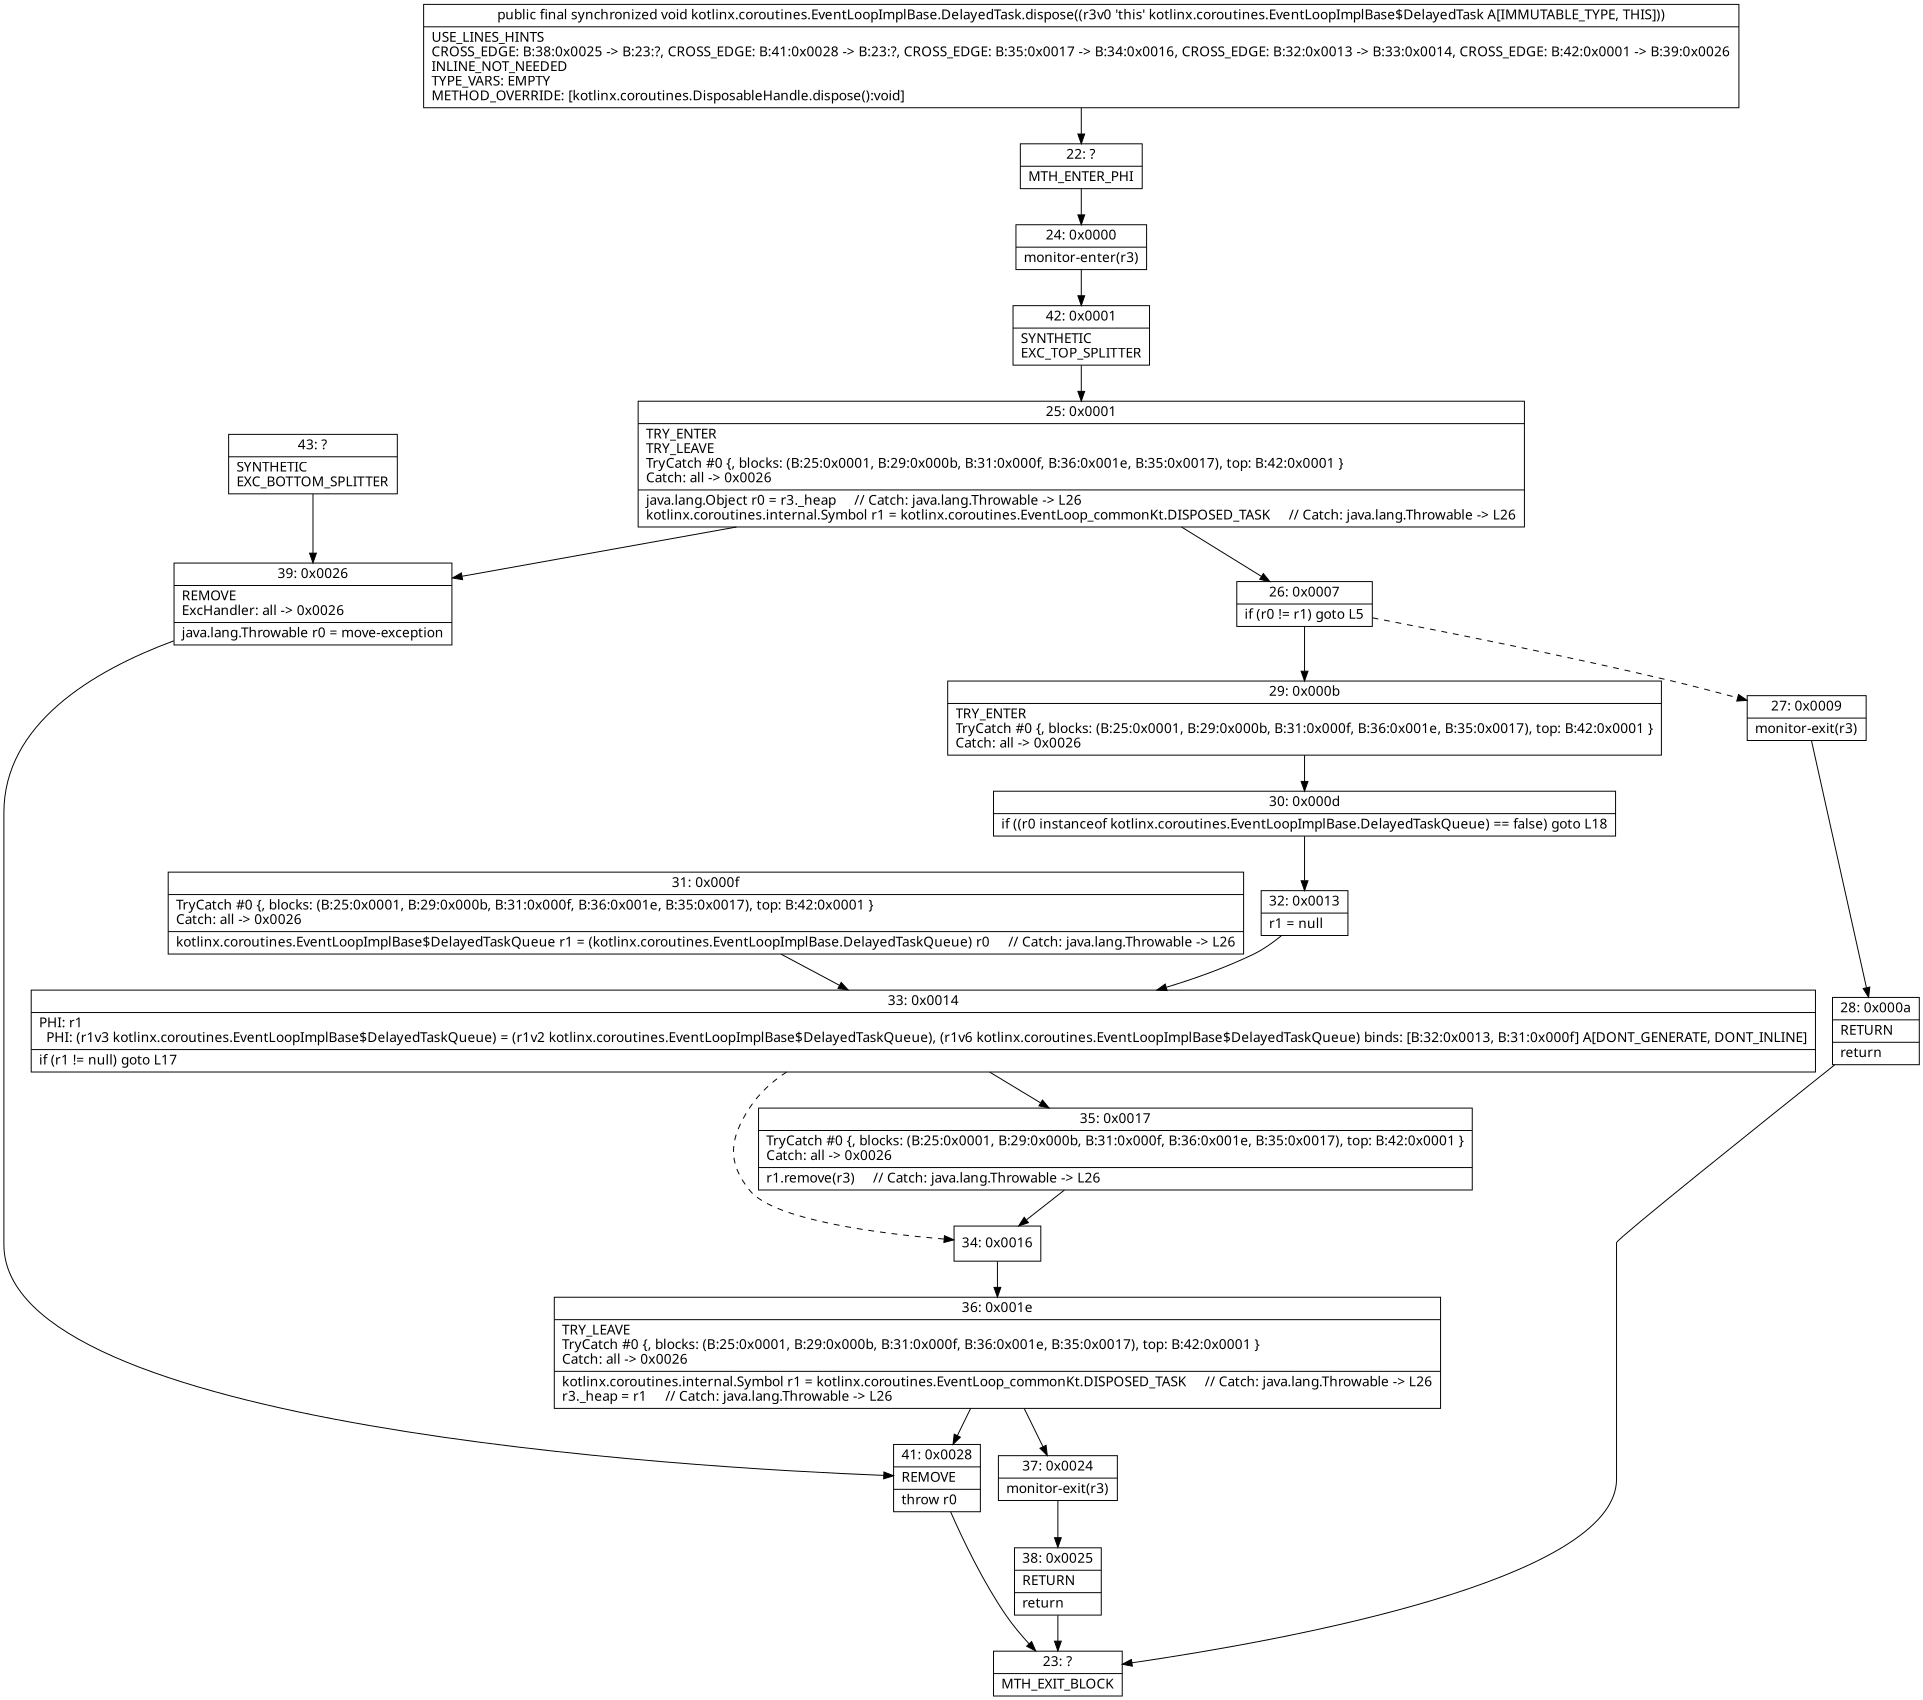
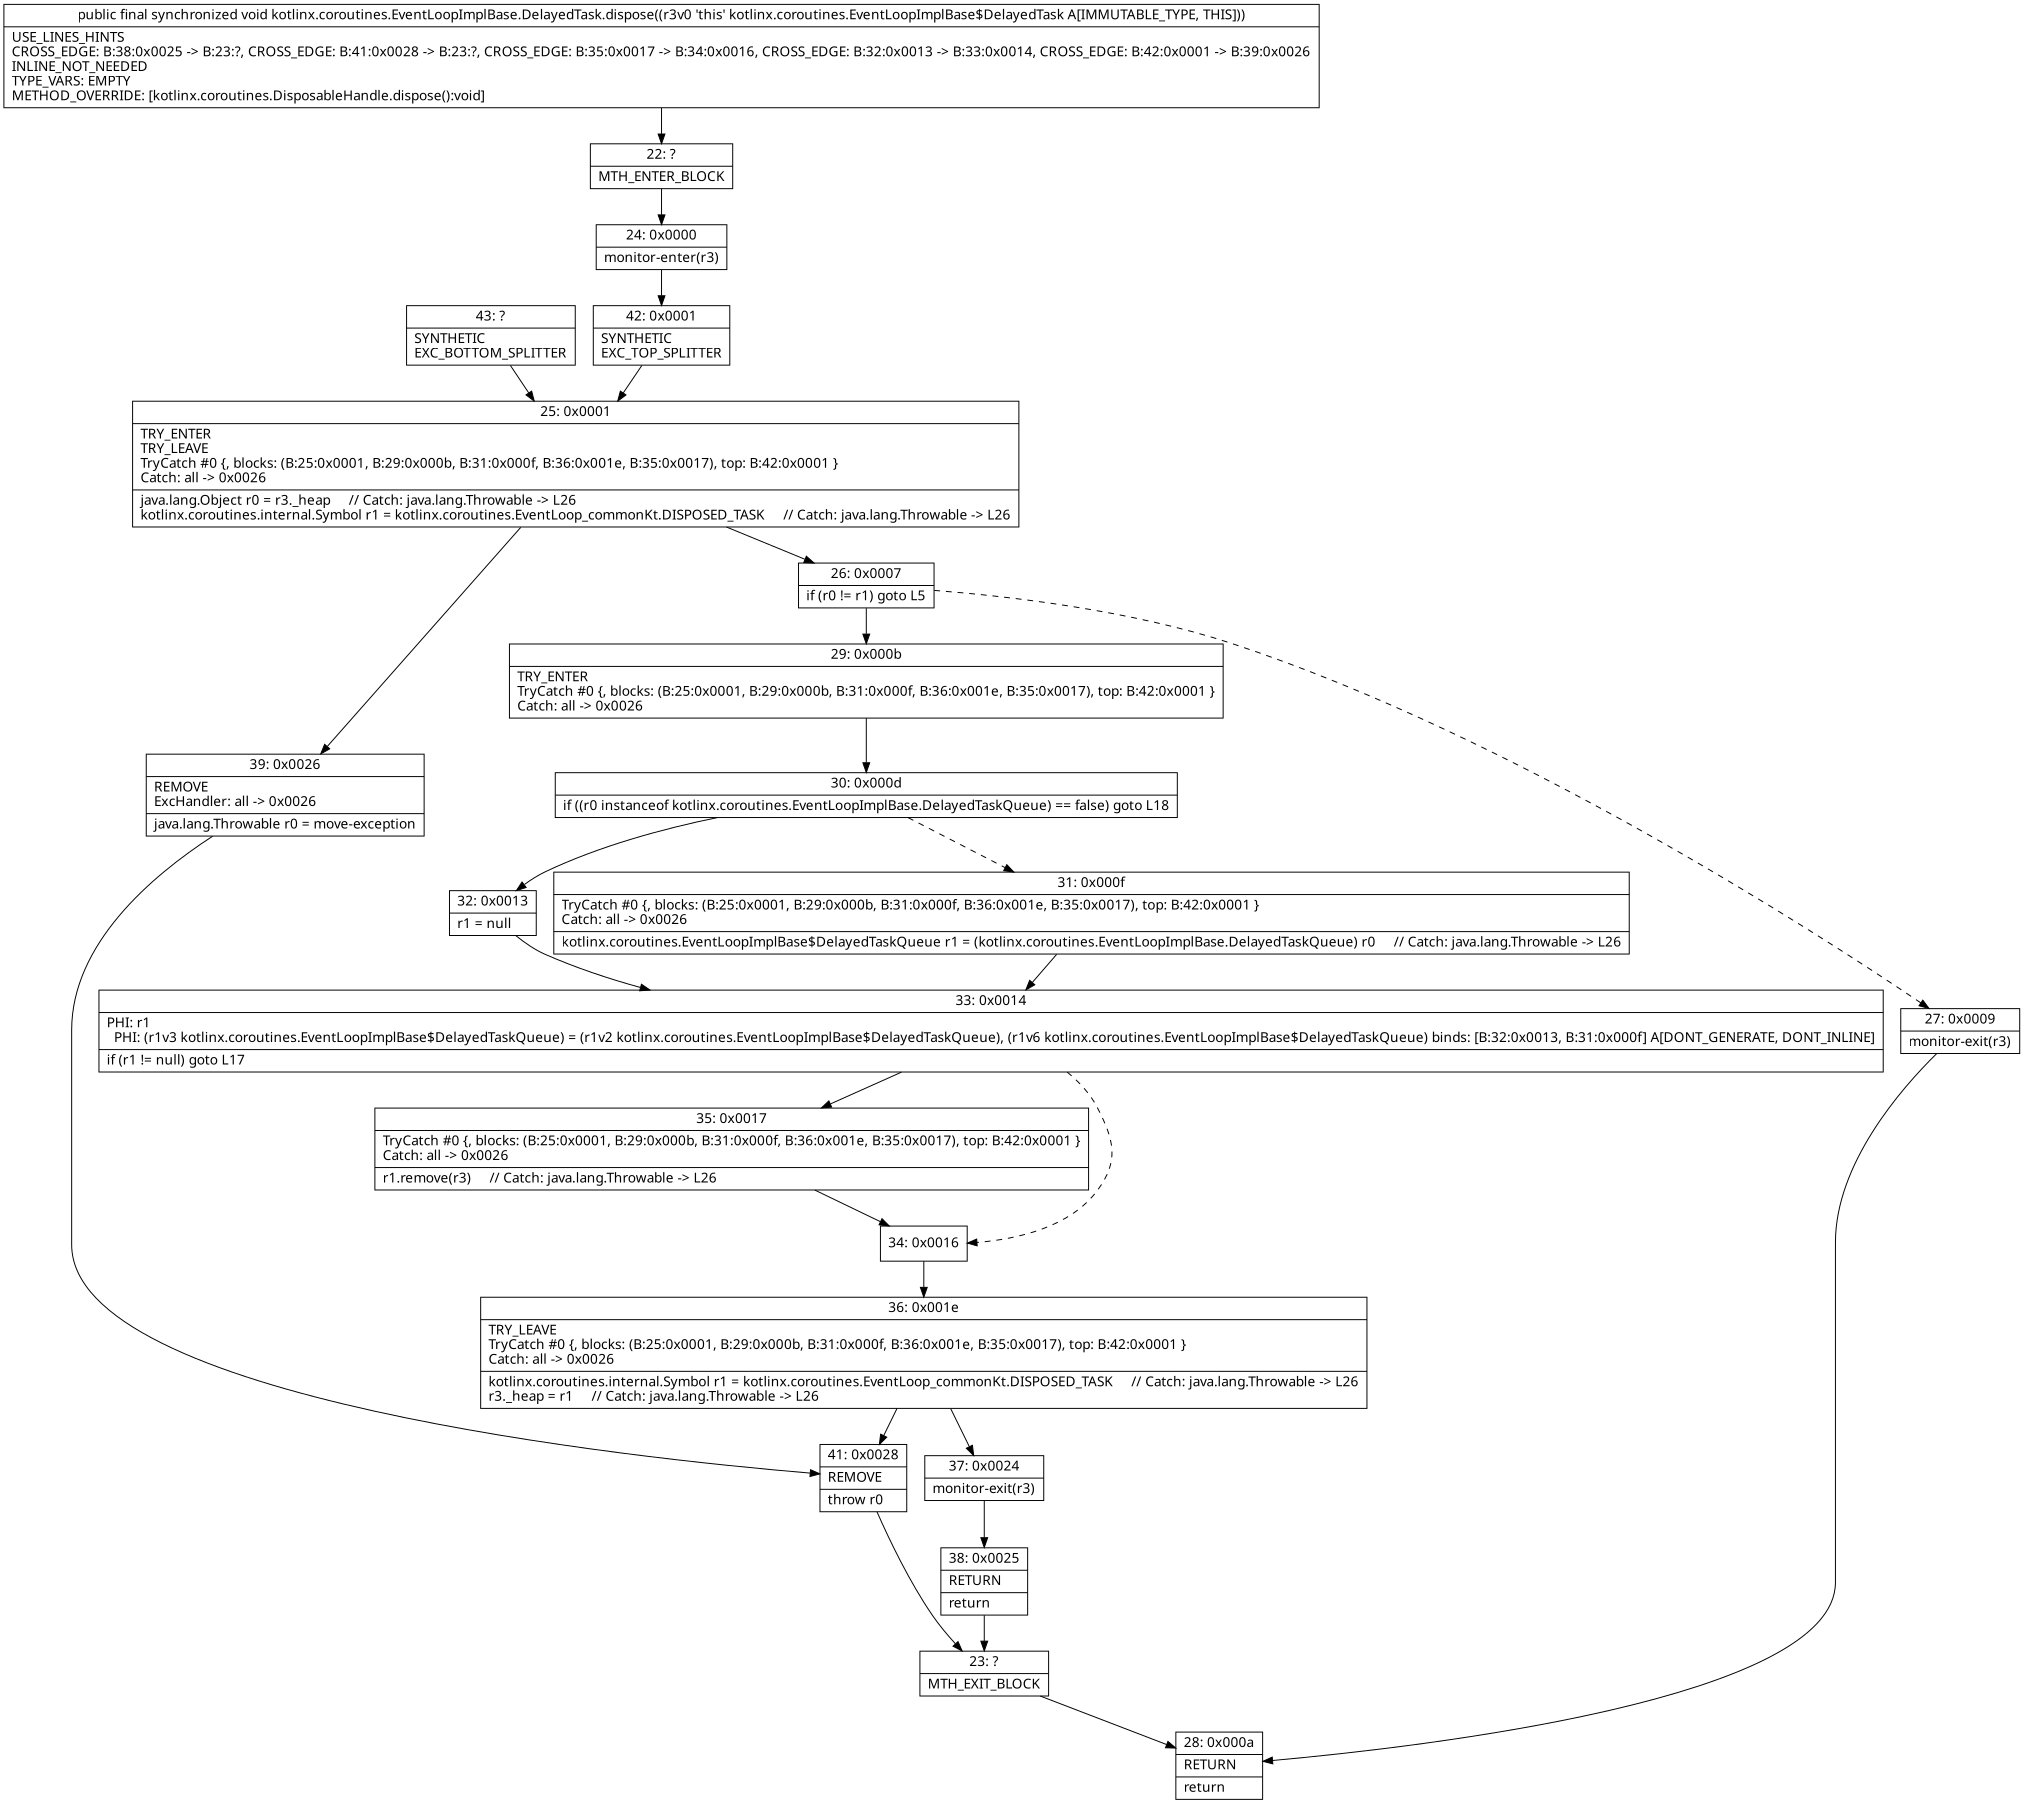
node "22: ?": text "MTH_ENTER_PHI" -> "MTH_ENTER_BLOCK"
edge "43: ?" -> "39: 0x0026": now "43: ?" -> "25: 0x0001"
edge "30: 0x000d" -> "31: 0x000f": added
edge "28: 0x000a" -> "23: ?": reversed
